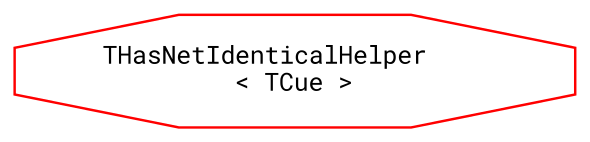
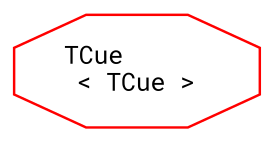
node "THasNetIdenticalHelper < TCue >": label "THasNetIdenticalHelper < TCue >" -> "TCue < TCue >"
